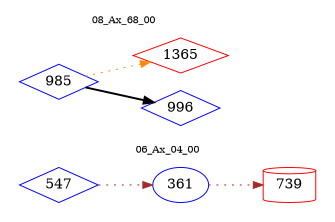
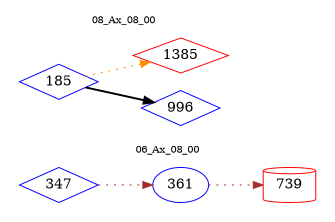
cluster "08_Ax_68_00": label "08_Ax_68_00" -> "08_Ax_08_00"
node "1365": label "1365" -> "1385"
node "985": label "985" -> "185"
cluster "06_Ax_04_00": label "06_Ax_04_00" -> "06_Ax_08_00"
node "547": label "547" -> "347"
